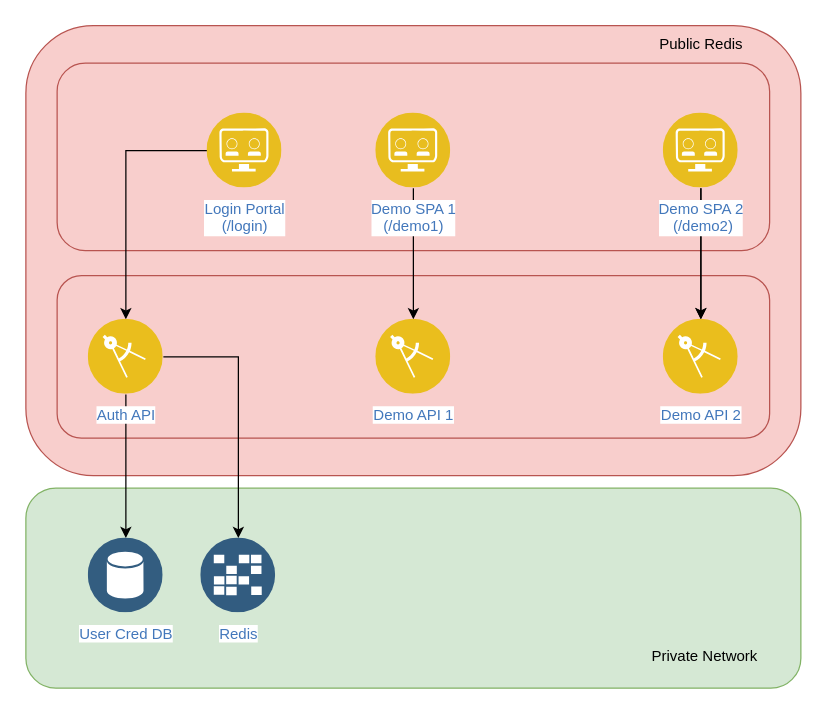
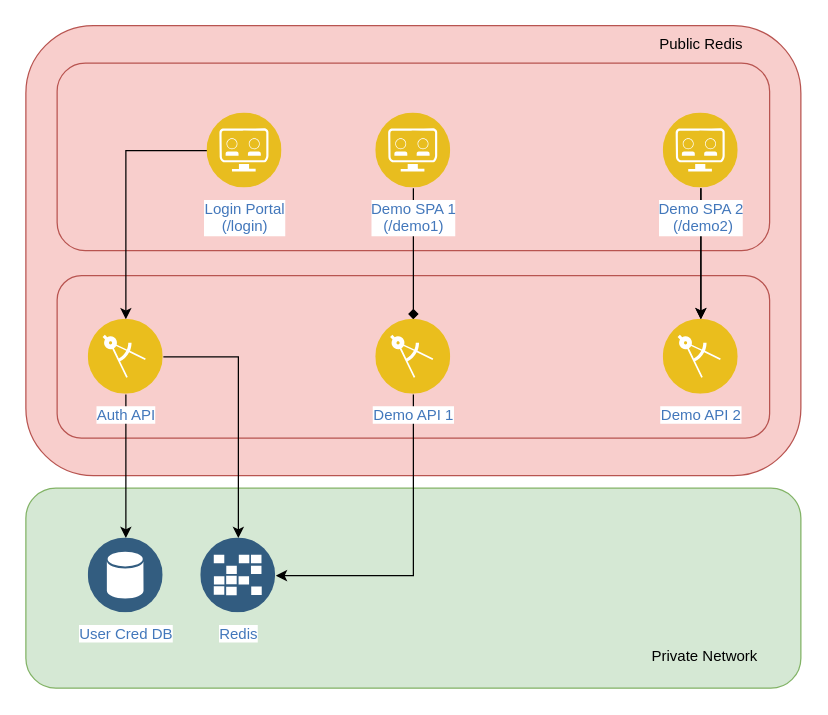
edge "Demo SPA 1 (/demo1)" -> "Demo API 1": arrowhead classic -> diamond
edge "Demo API 1" -> "Redis": added
